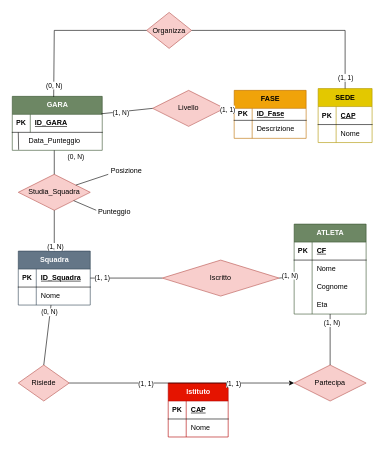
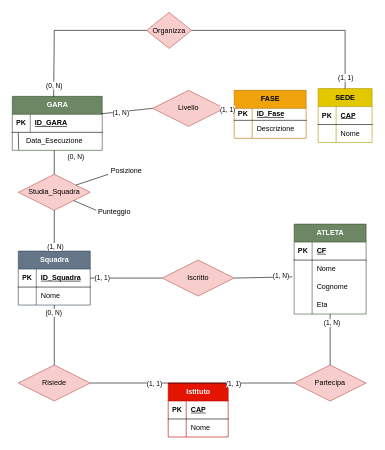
node "Data_Punteggio": label "Data_Punteggio" -> "Data_Esecuzione"
node "Iscritto": size 117x36 -> 72x36
node "Risiede": size 51x36 -> 72x36
edge "Istituto" -> "Partecipa": arrowhead classic -> none
